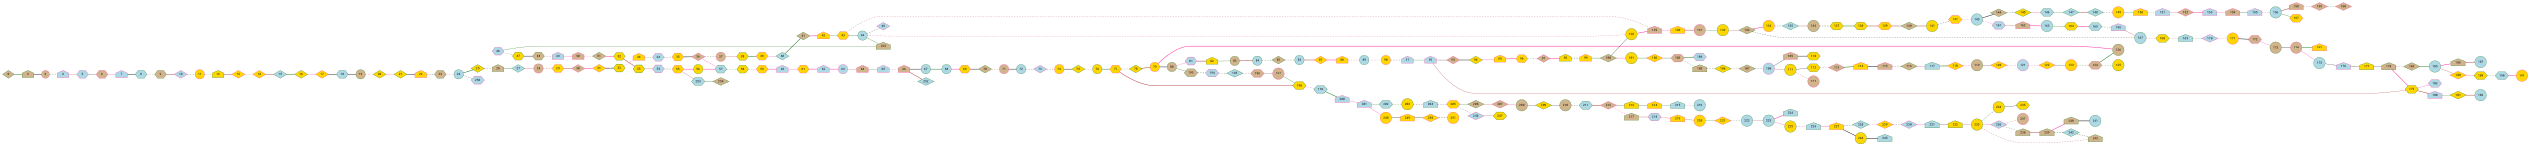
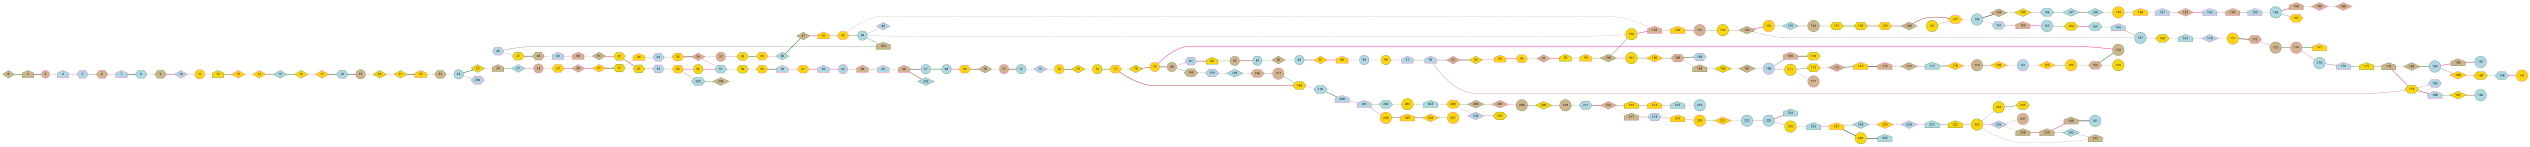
edge "140" -- "141": now "140" -- "142"
node "90": color deeppink -> darkgreen
edge "59" -- "60": color deeppink -> black
